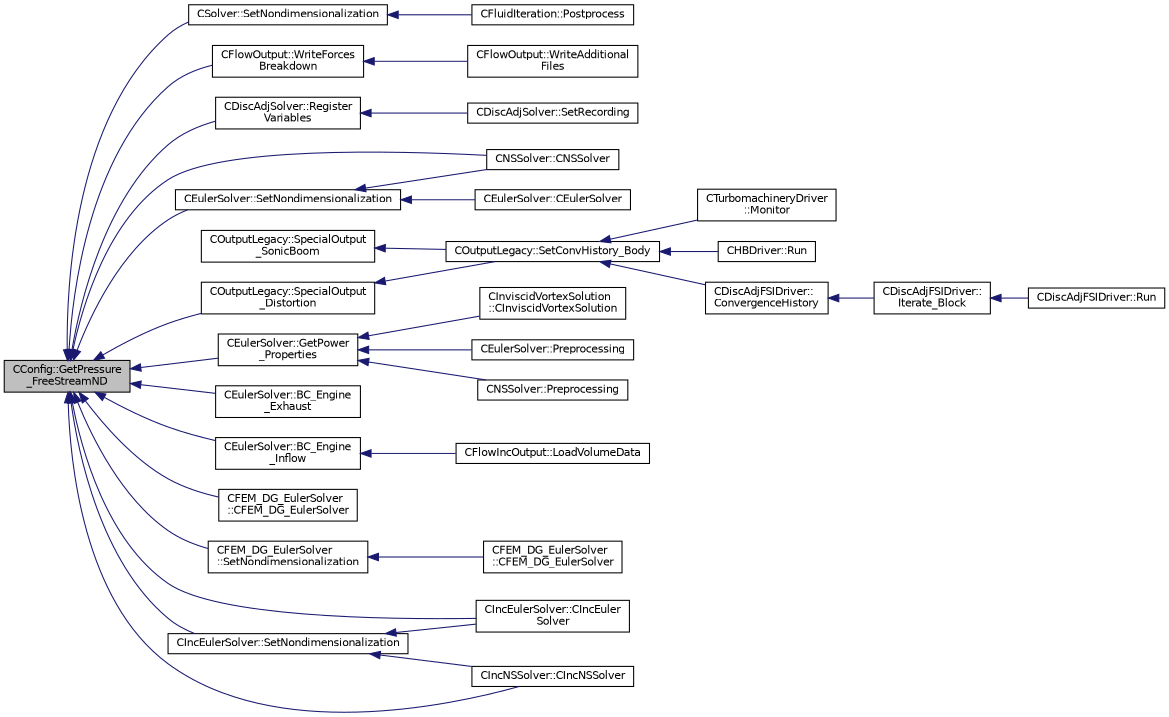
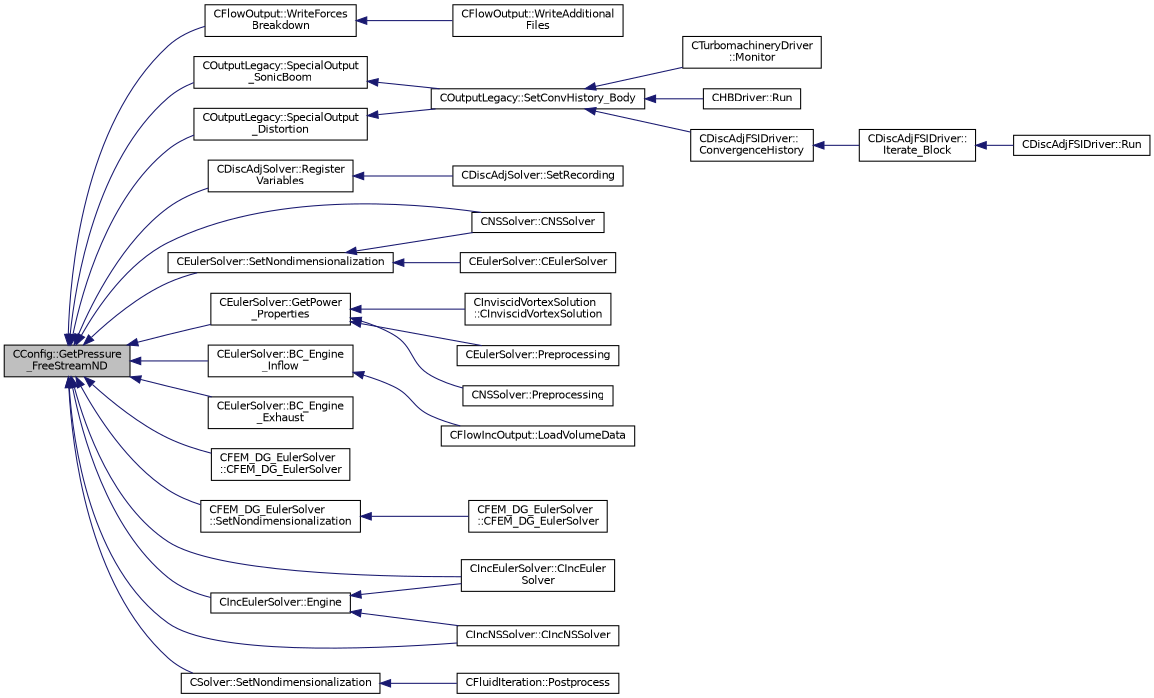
edge "COutputLegacy::SpecialOutput _SonicBoom" -> "CConfig::GetPressure _FreeStreamND": added
node "CIncEulerSolver::SetNondimensionalization": label "CIncEulerSolver::SetNondimensionalization" -> "CIncEulerSolver::Engine"
